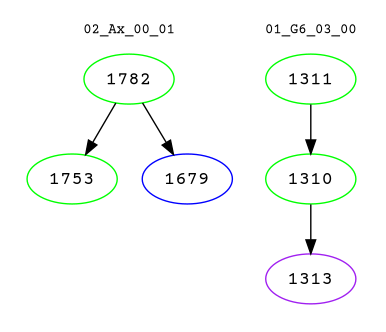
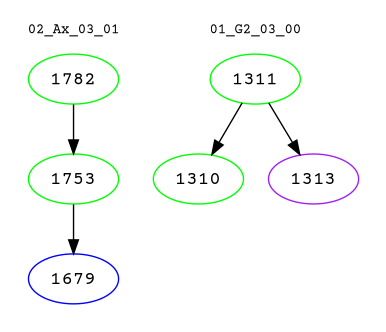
cluster "02_Ax_00_01": label "02_Ax_00_01" -> "02_Ax_03_01"
cluster "01_G6_03_00": label "01_G6_03_00" -> "01_G2_03_00"
edge "1782" -> "1679": now "1753" -> "1679"
edge "1310" -> "1313": now "1311" -> "1313"
